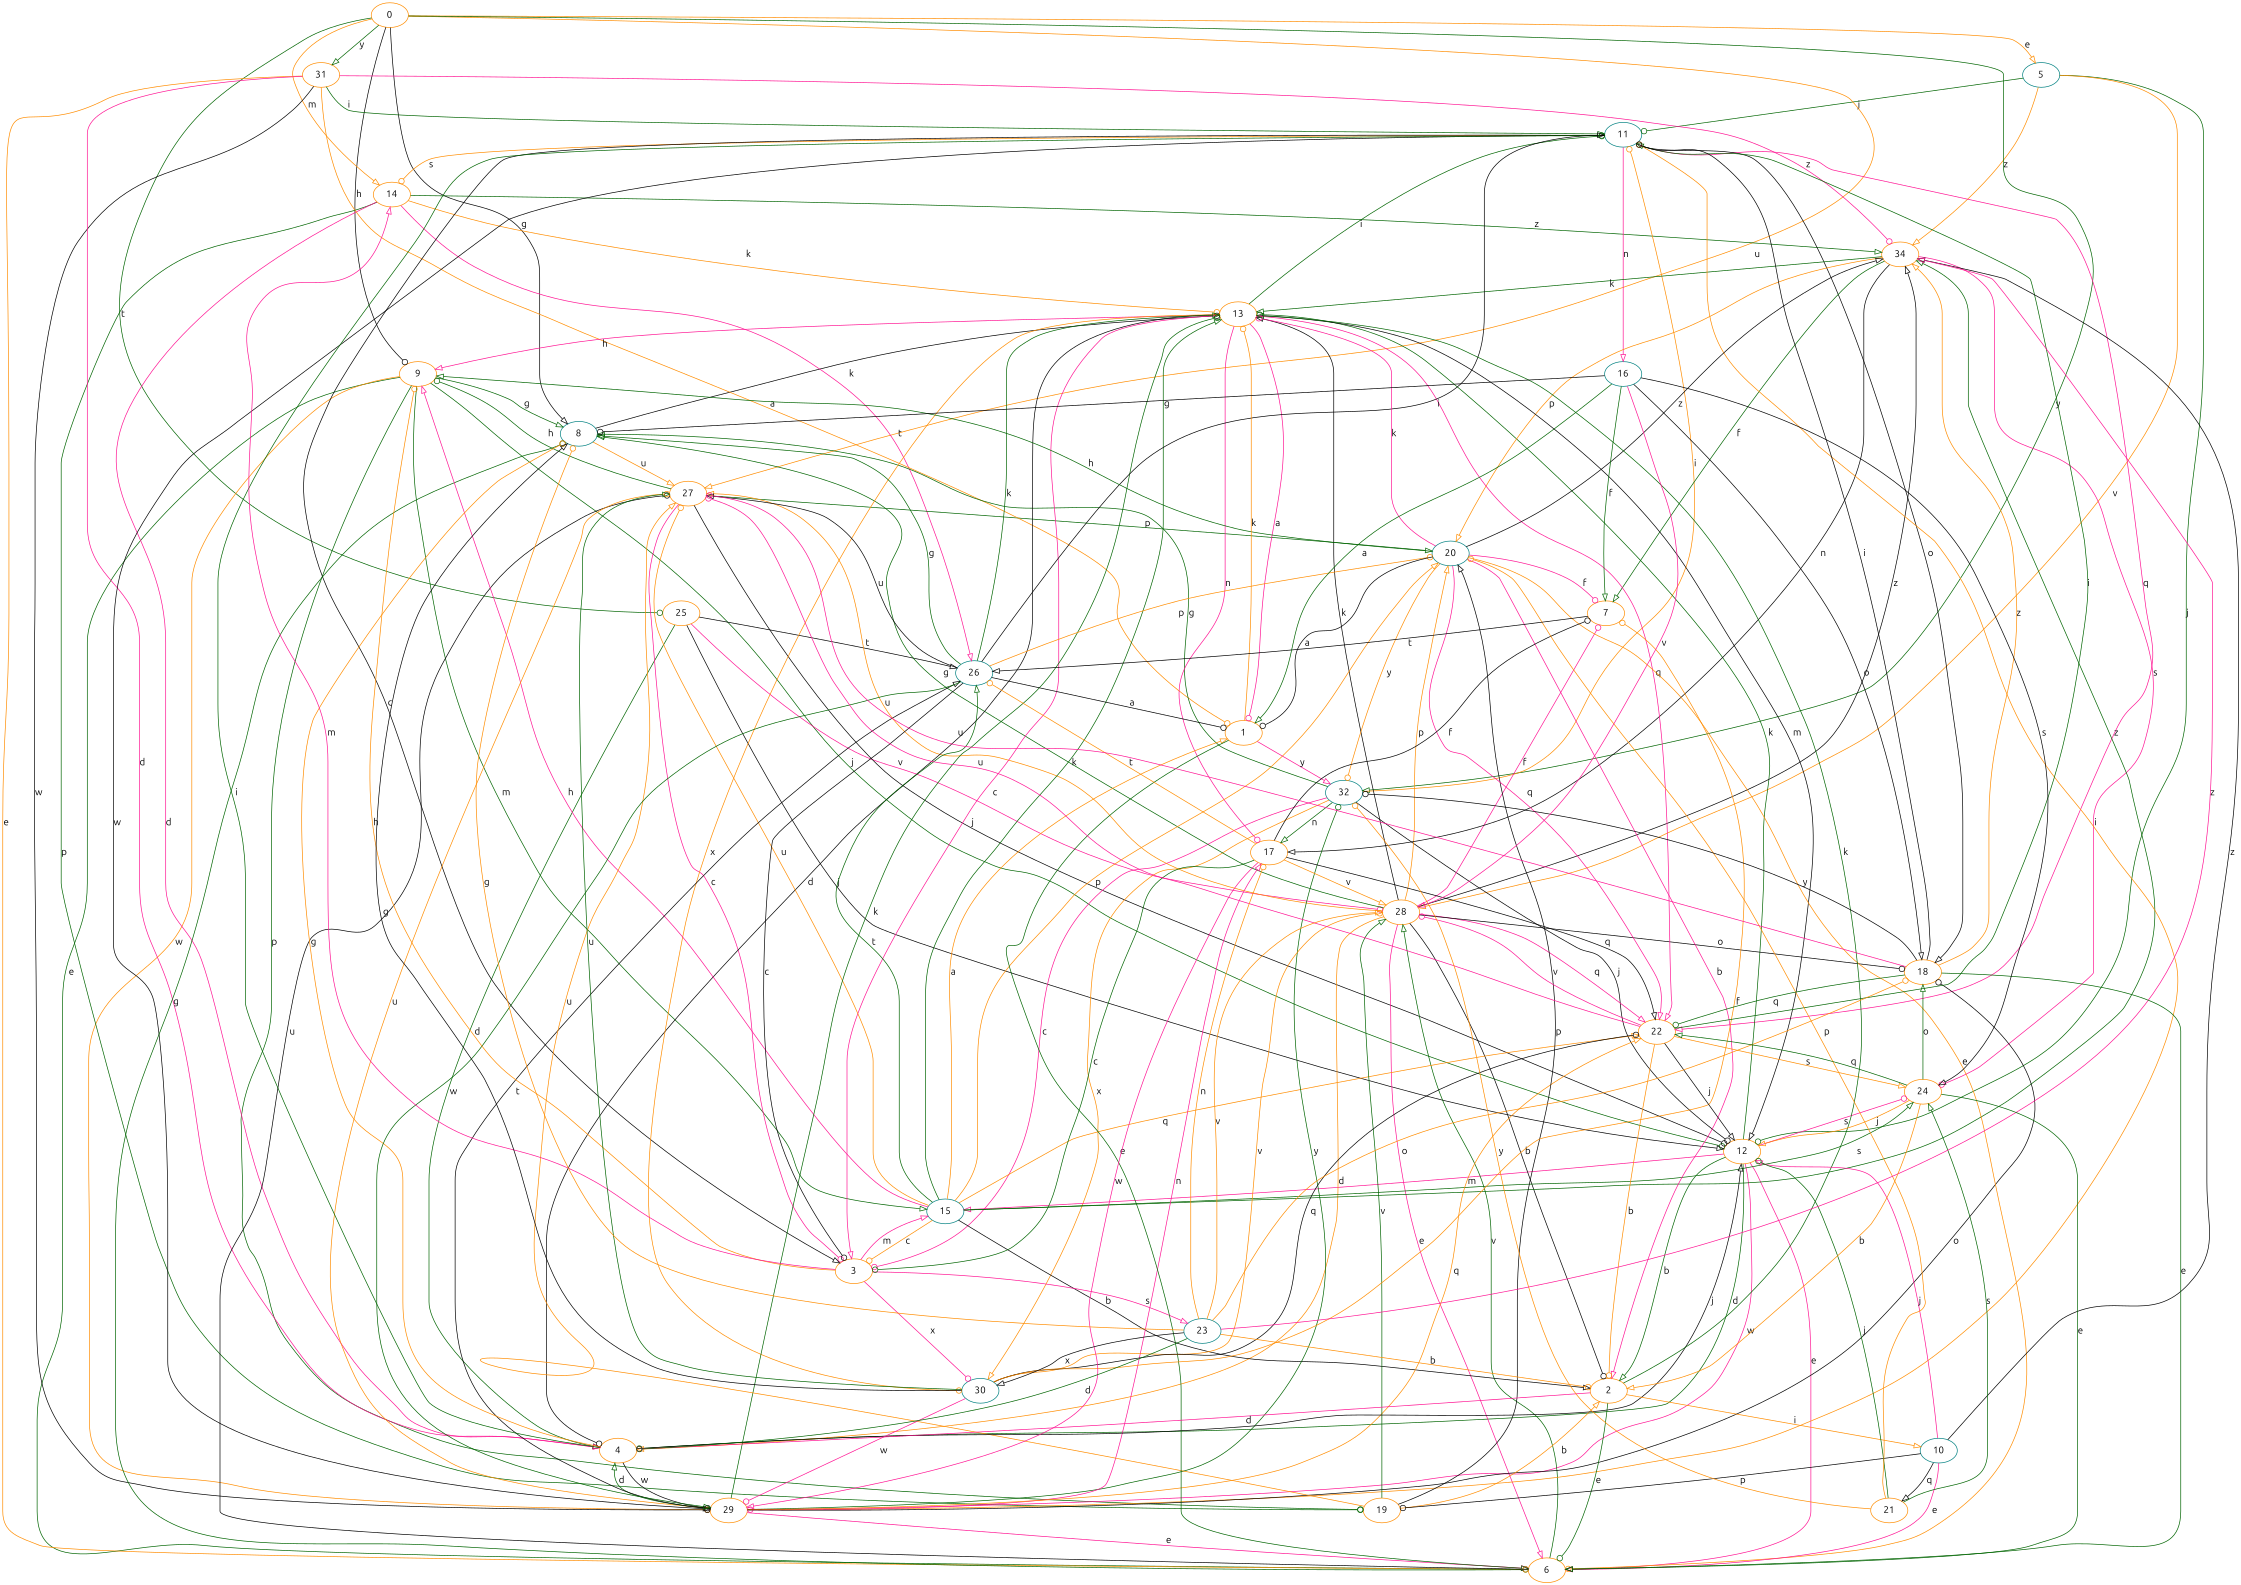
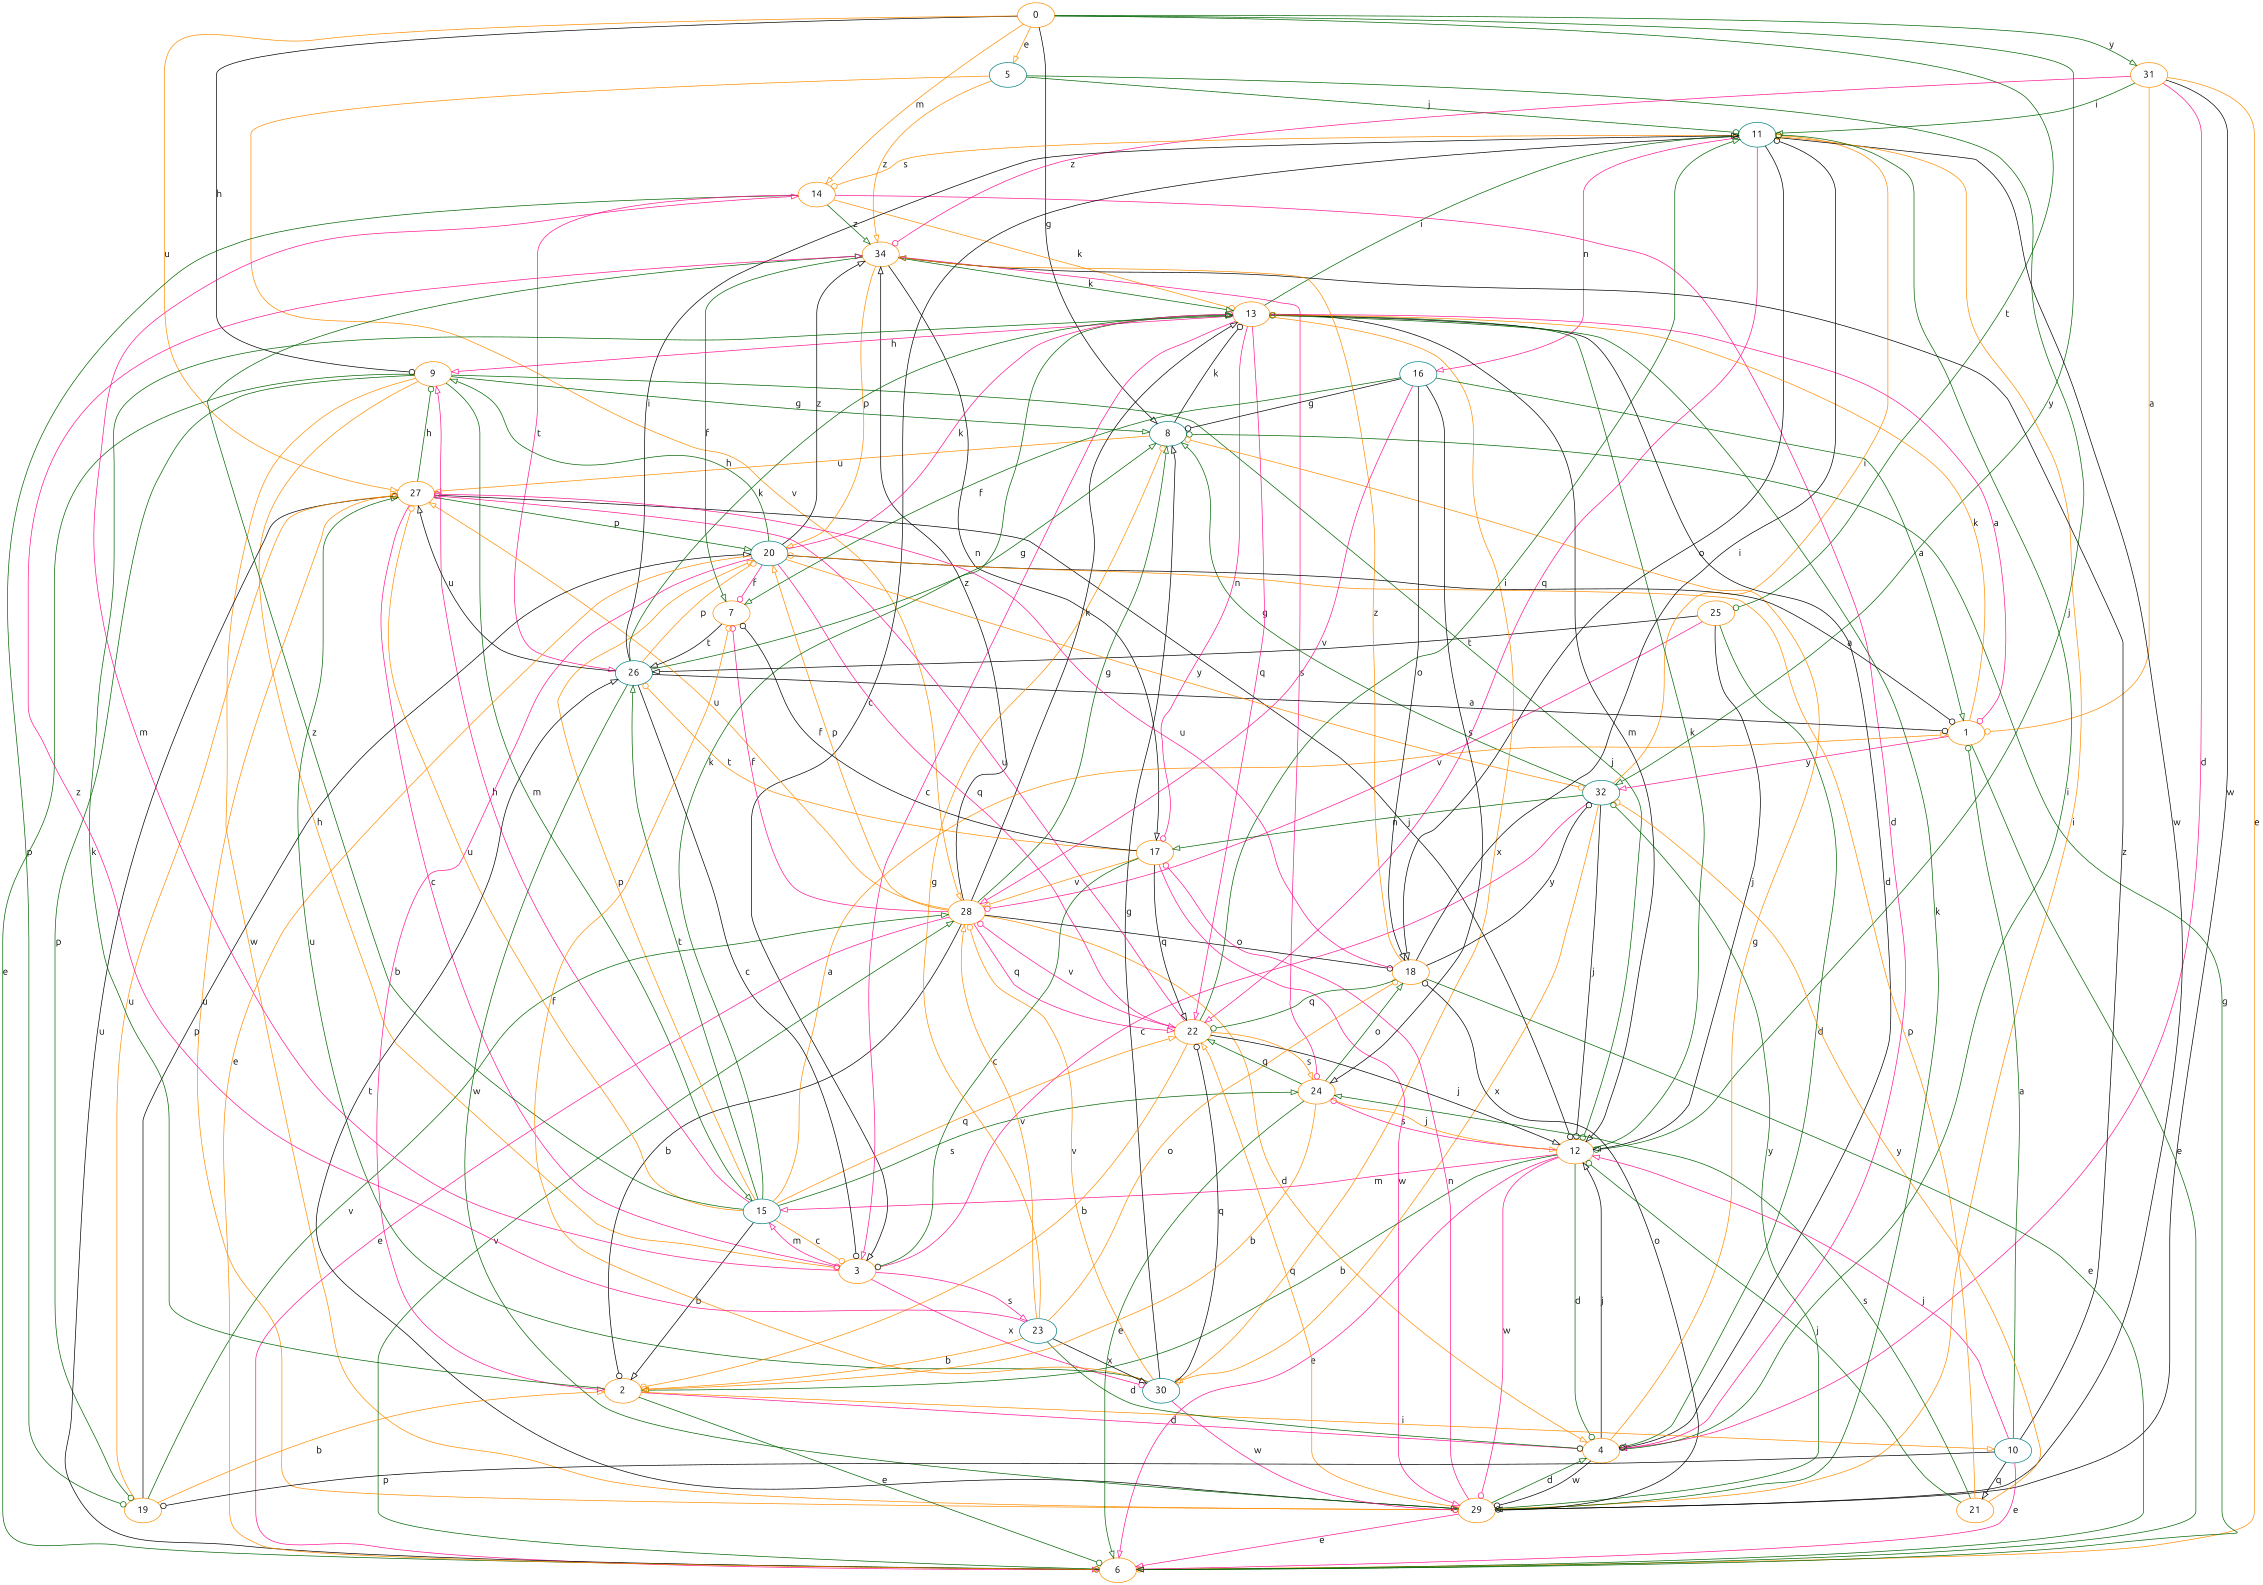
edge "3" -> "9": reversed
edge "23" -> "17": removed, label "n"
edge "10" -> "1": added, label "a"
edge "29" -> "17": arrowhead onormal -> odot
